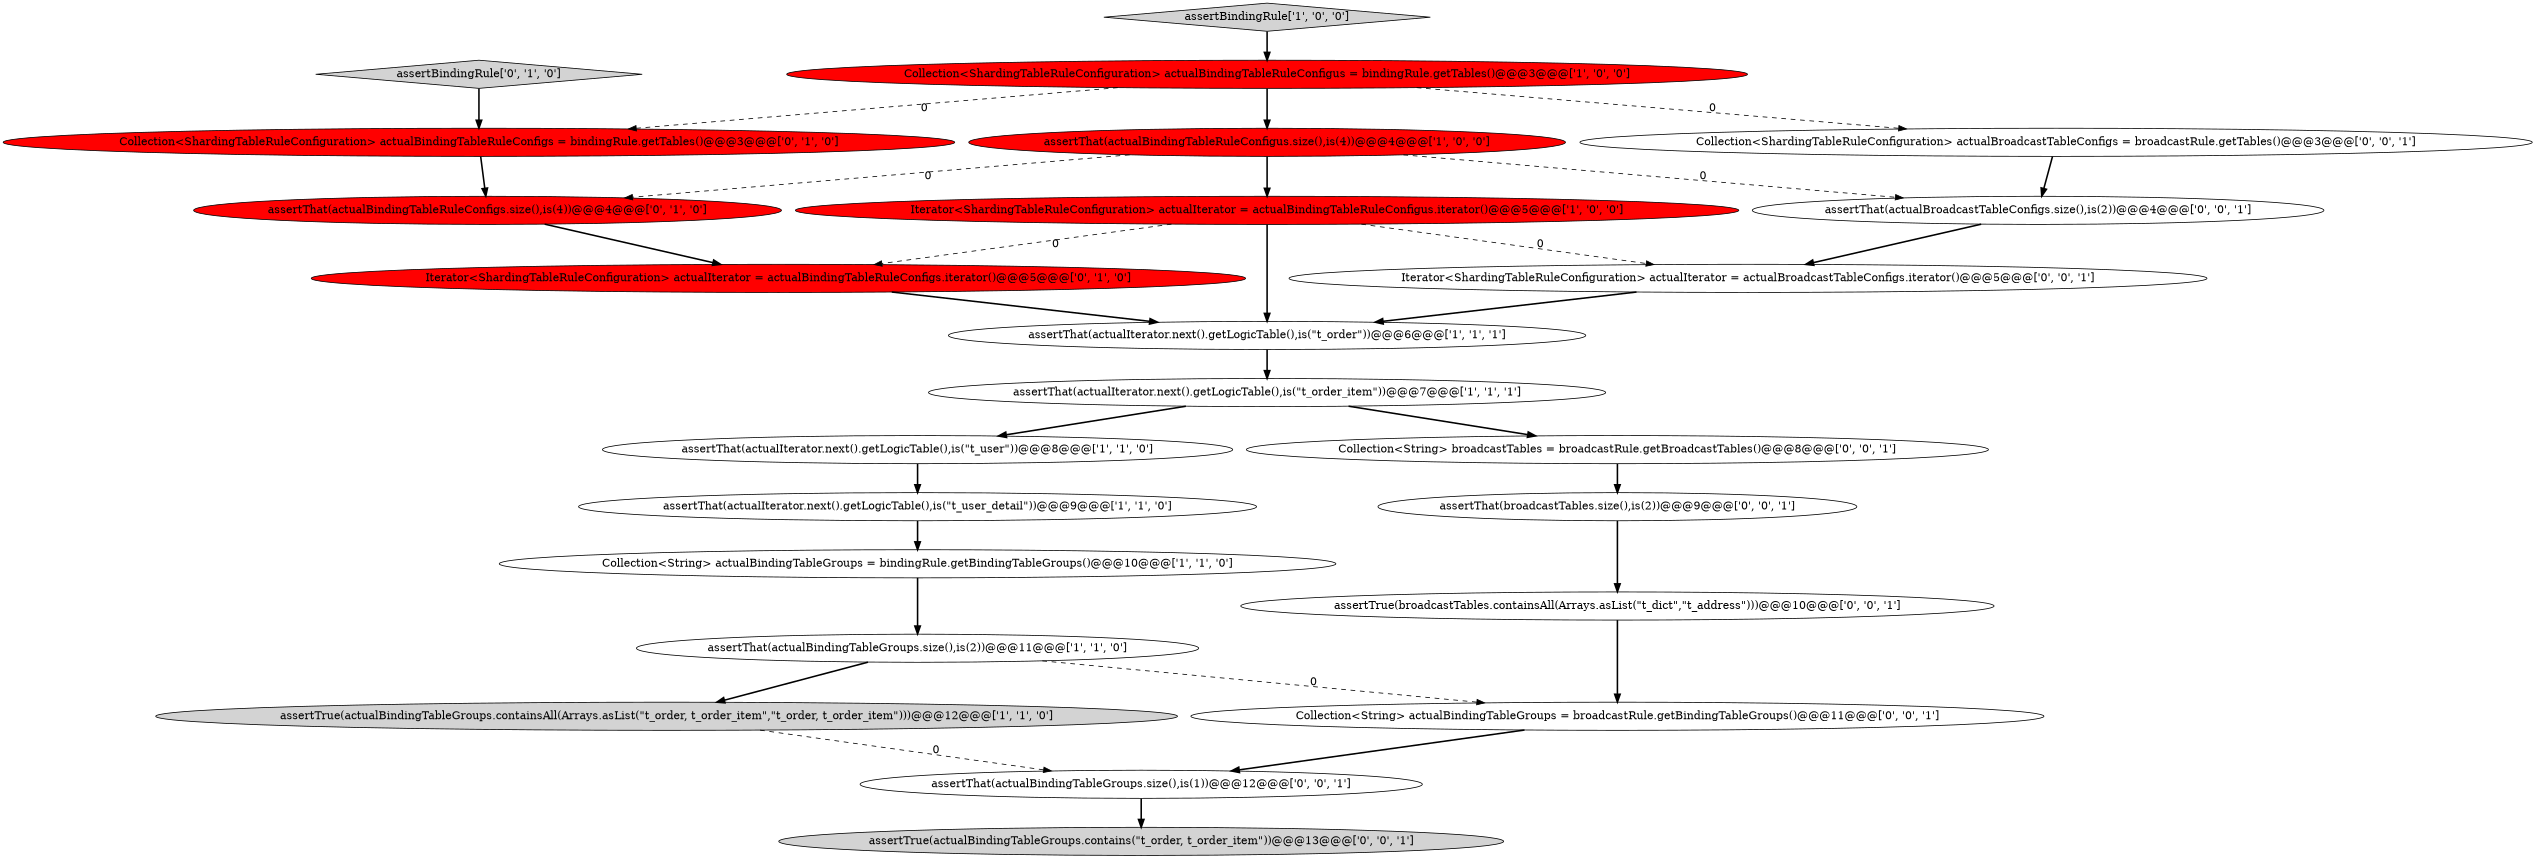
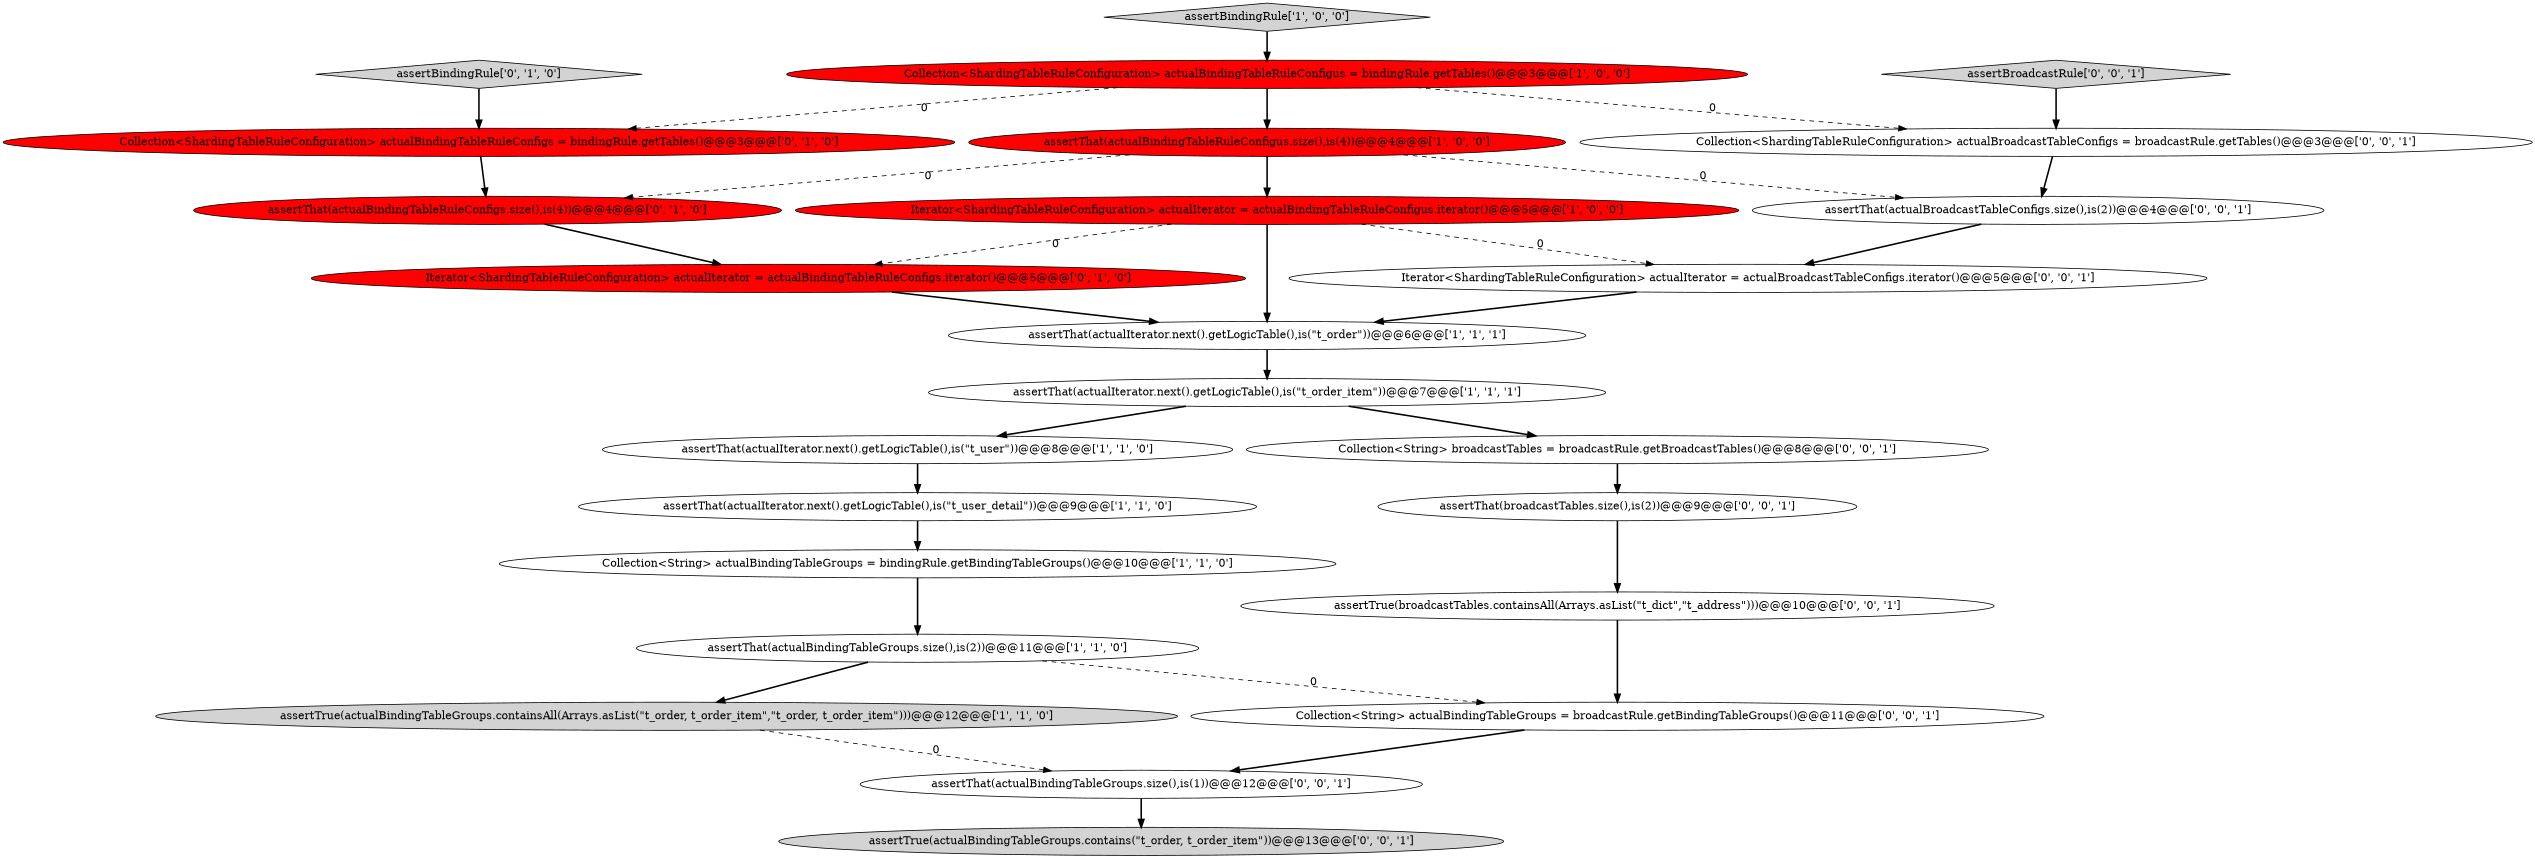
node "assertBroadcastRule['0', '0', '1']": added
